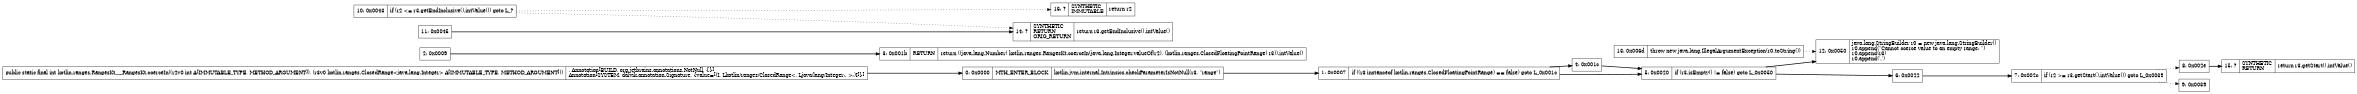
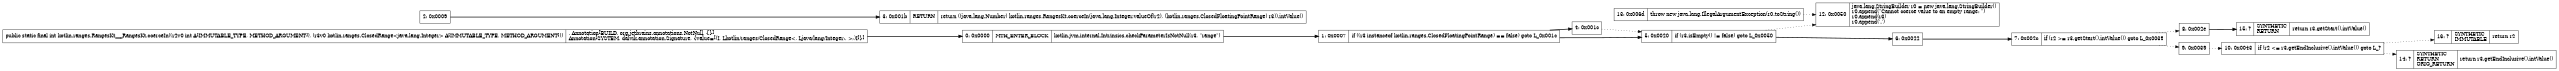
node "11: 0x0045": removed
edge "9: 0x0039" -> "10: 0x0043": added
edge "5: 0x0020" -> "12: 0x0050": style bold -> dotted
edge "4: 0x001c" -> "5: 0x0020": style bold -> dotted
